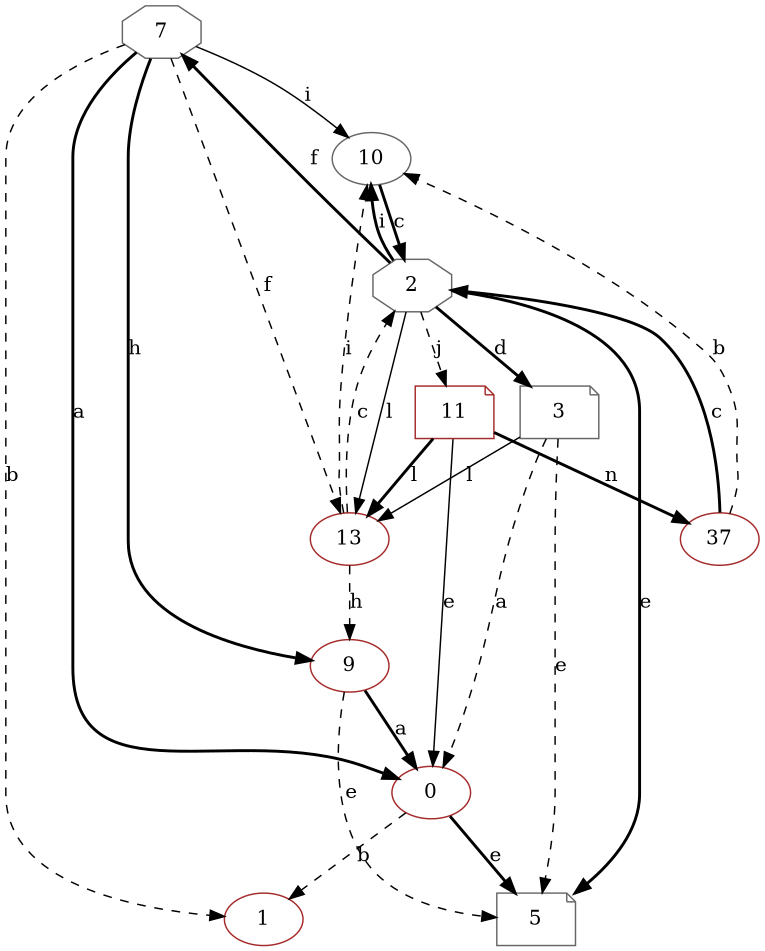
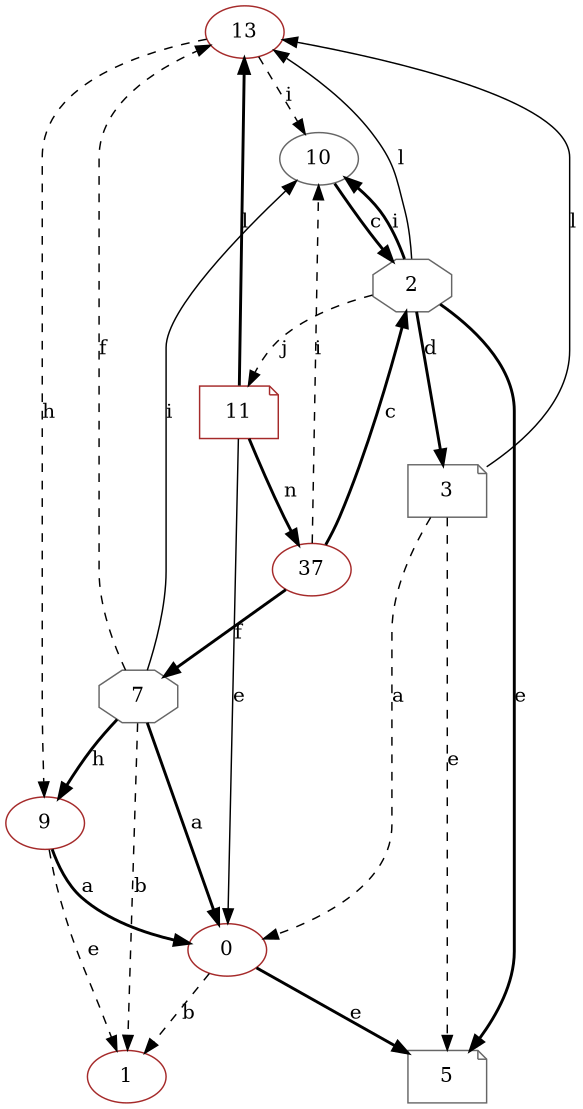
edge "2" -> "7": now "37" -> "7"
edge "37" -> "10": label "b" -> "i"
edge "13" -> "2": removed, label "c"
edge "9" -> "5": now "9" -> "1"
